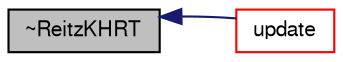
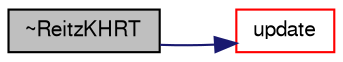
edge "update" -> "~ReitzKHRT": reversed
